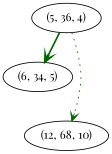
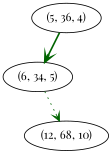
edge "(5, 36, 4)" -> "(12, 68, 10)": now "(6, 34, 5)" -> "(12, 68, 10)"
